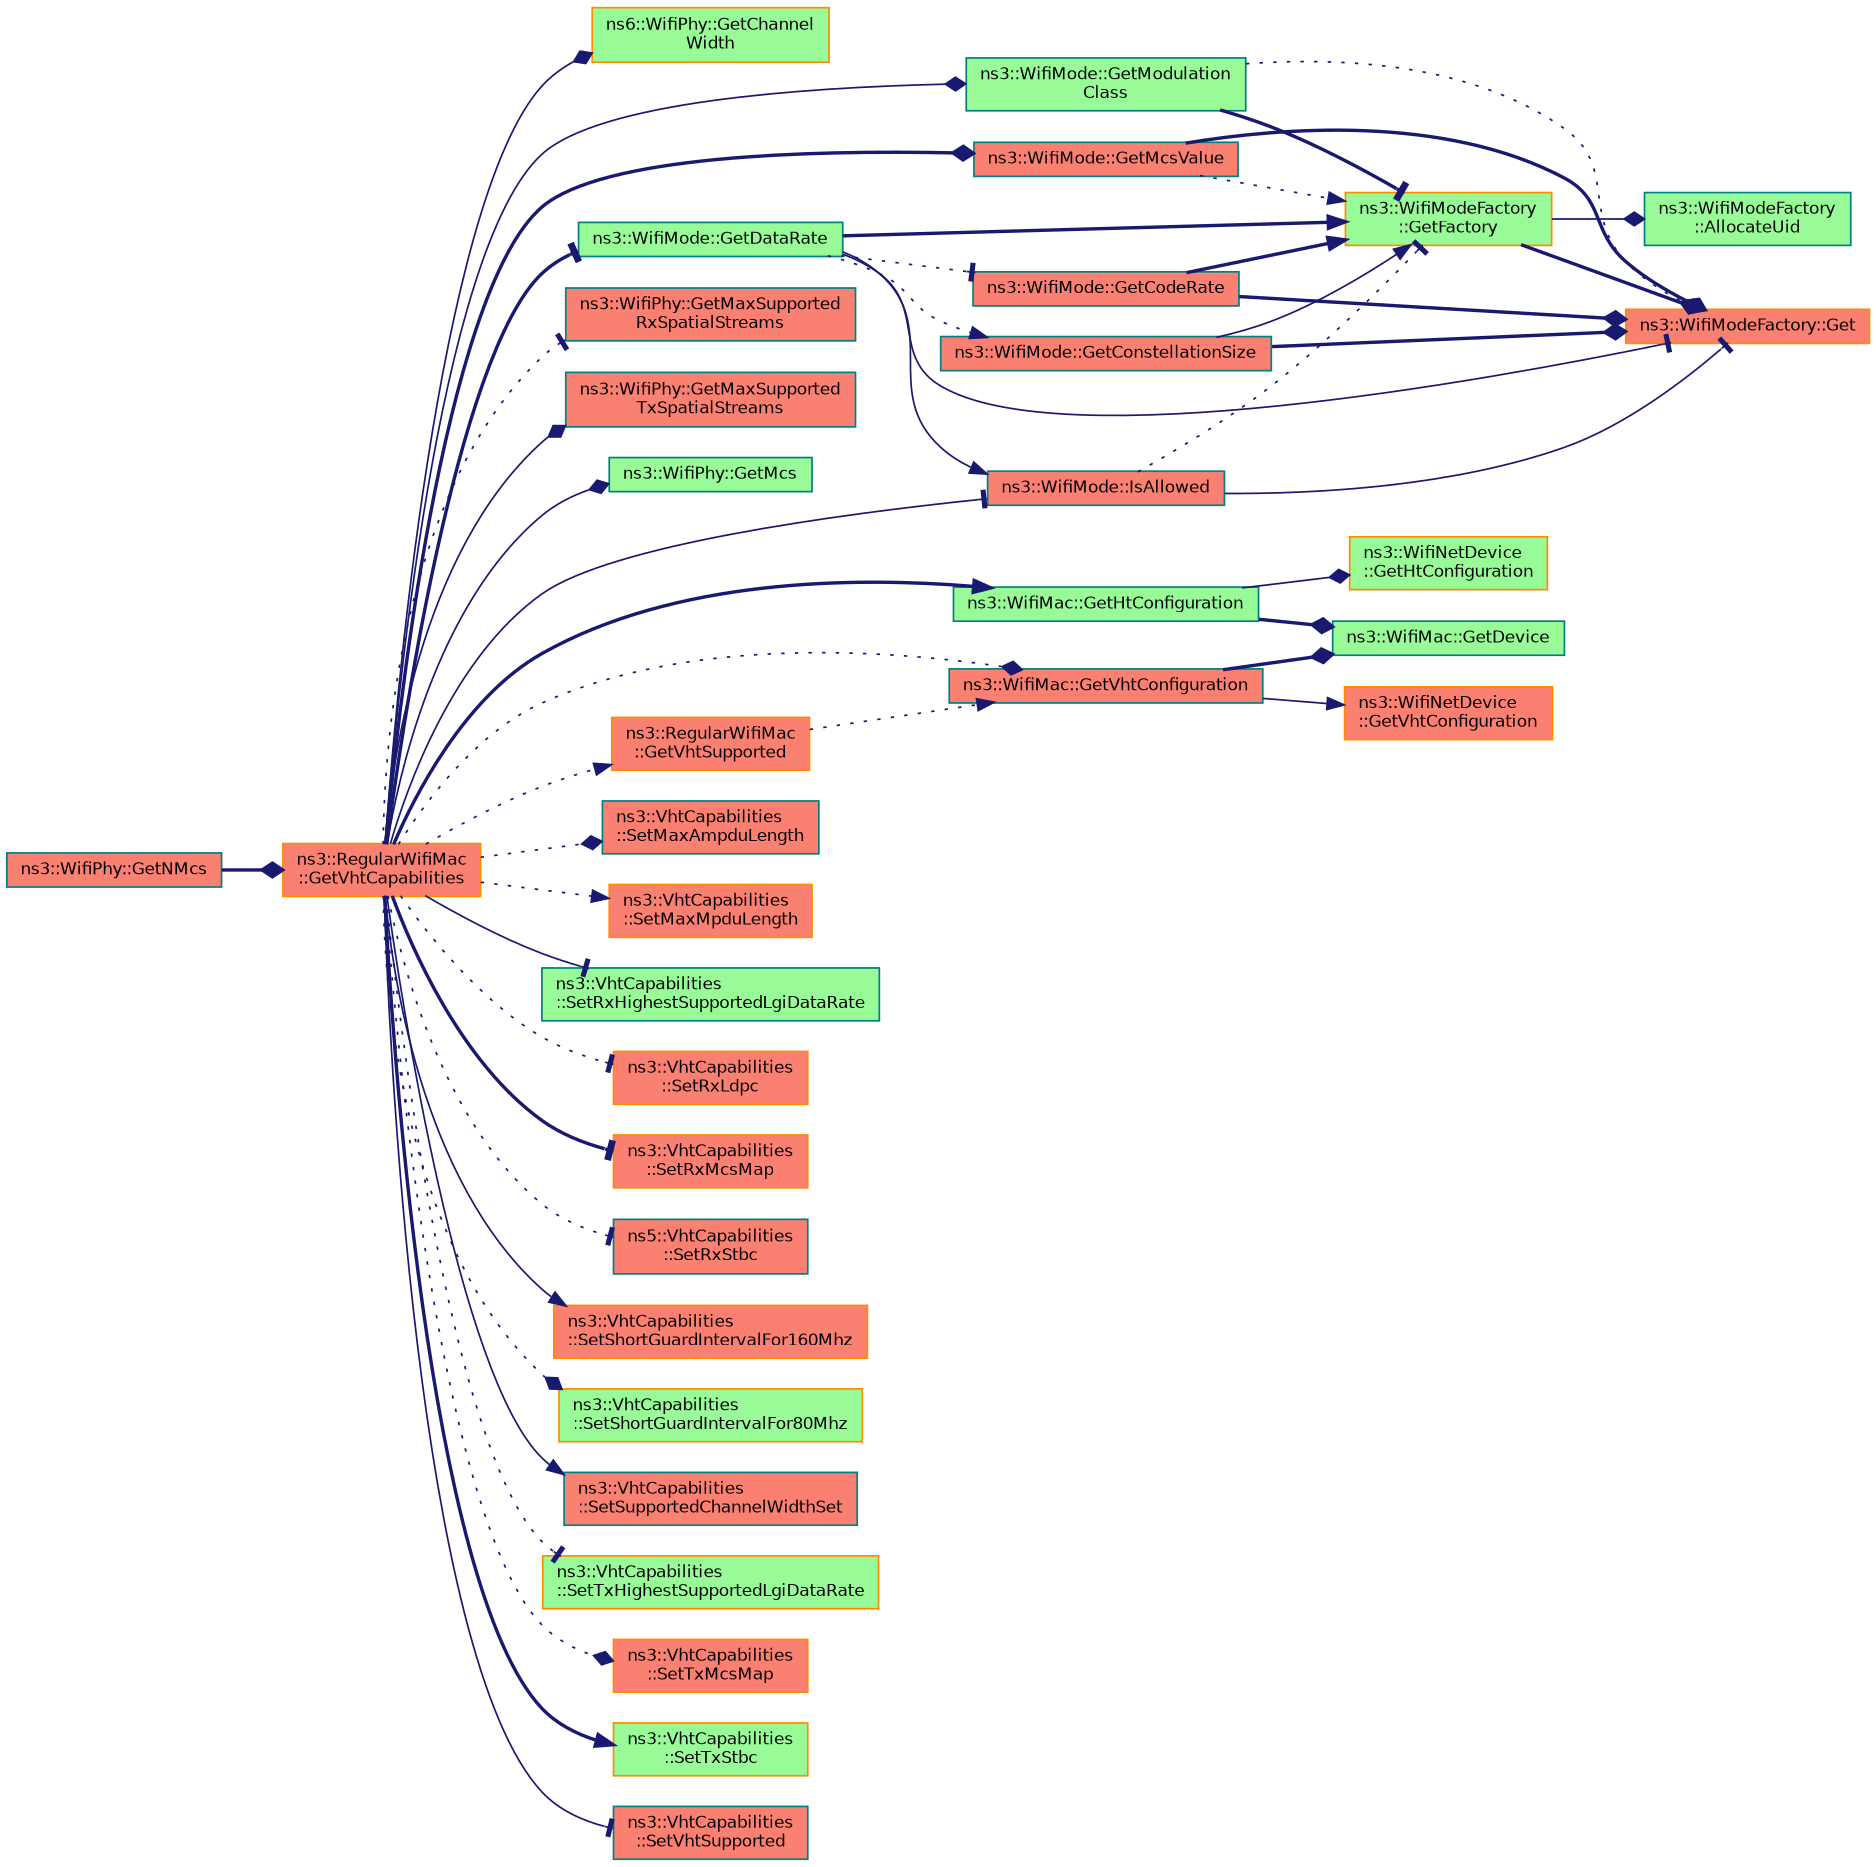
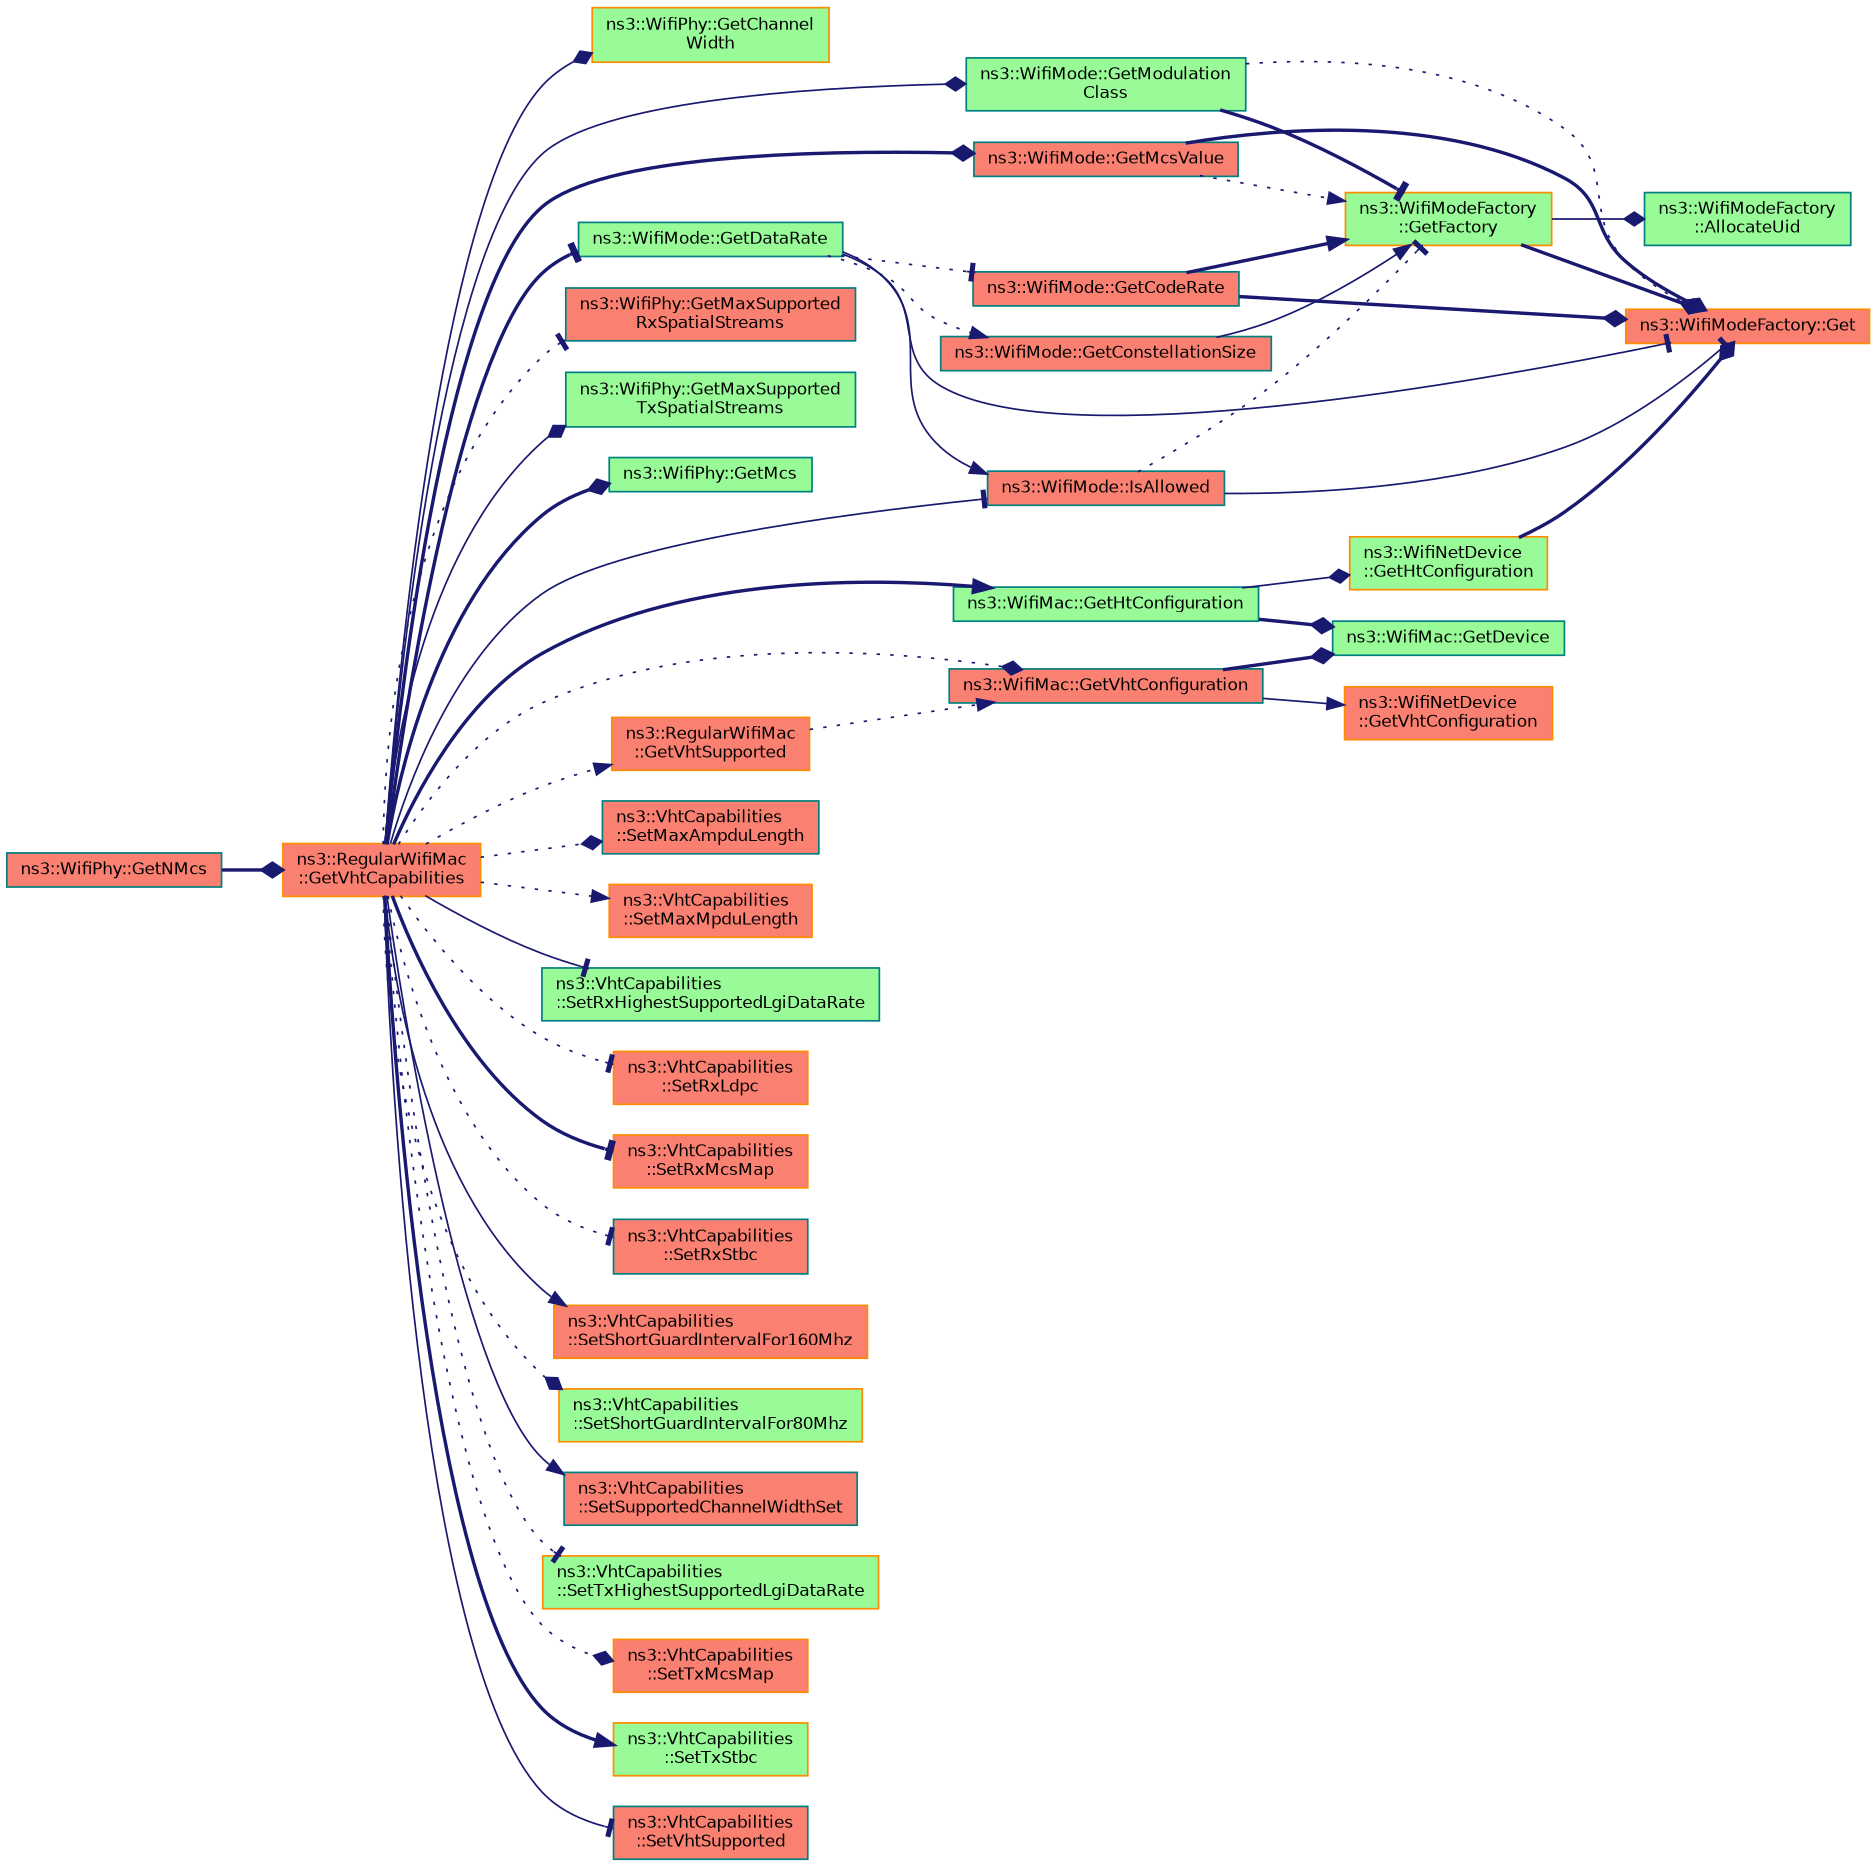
node "ns6::WifiPhy::GetChannel Width": label "ns6::WifiPhy::GetChannel Width" -> "ns3::WifiPhy::GetChannel Width"
edge "ns3::WifiMode::GetDataRate" -> "ns3::WifiModeFactory ::GetFactory": removed
edge "ns3::WifiMode::GetConstellationSize" -> "ns3::WifiModeFactory::Get": now "ns3::WifiNetDevice ::GetHtConfiguration" -> "ns3::WifiModeFactory::Get"
node "ns3::WifiPhy::GetMaxSupported TxSpatialStreams": fillcolor salmon -> palegreen
edge "ns3::RegularWifiMac ::GetVhtCapabilities" -> "ns3::WifiPhy::GetMcs": style solid -> bold
node "ns5::VhtCapabilities ::SetRxStbc": label "ns5::VhtCapabilities ::SetRxStbc" -> "ns3::VhtCapabilities ::SetRxStbc"
